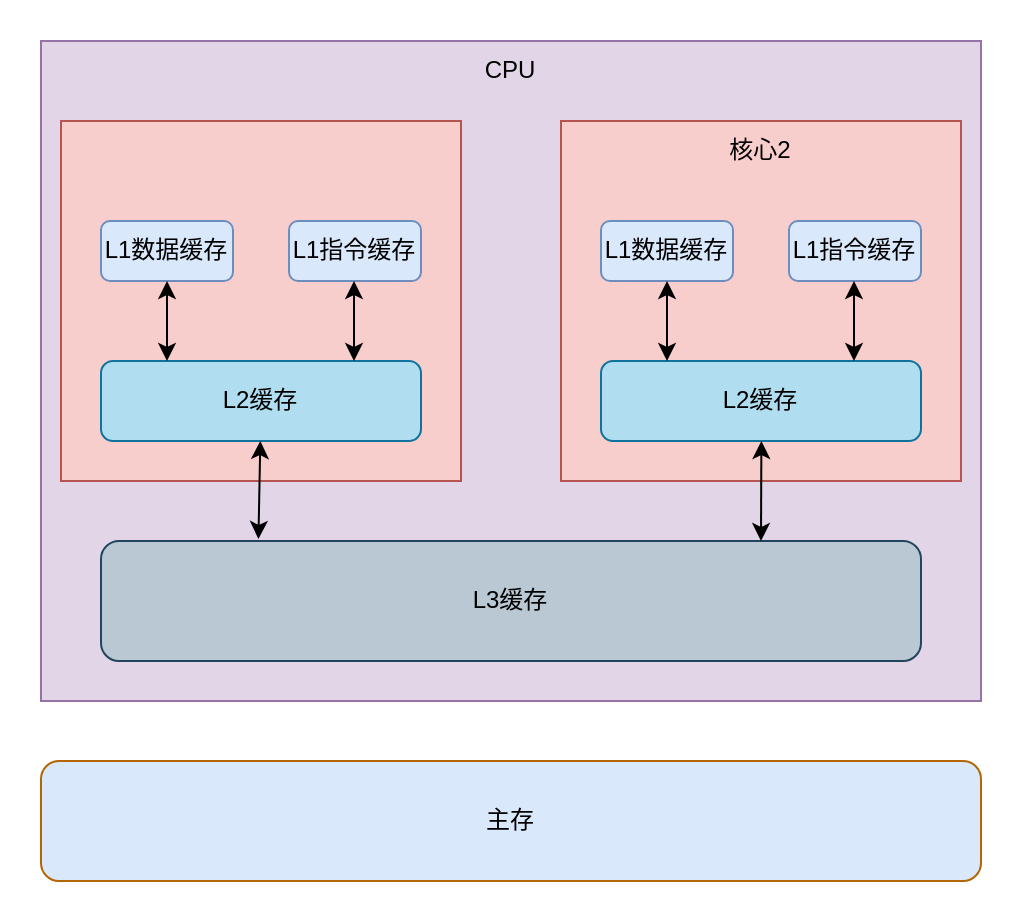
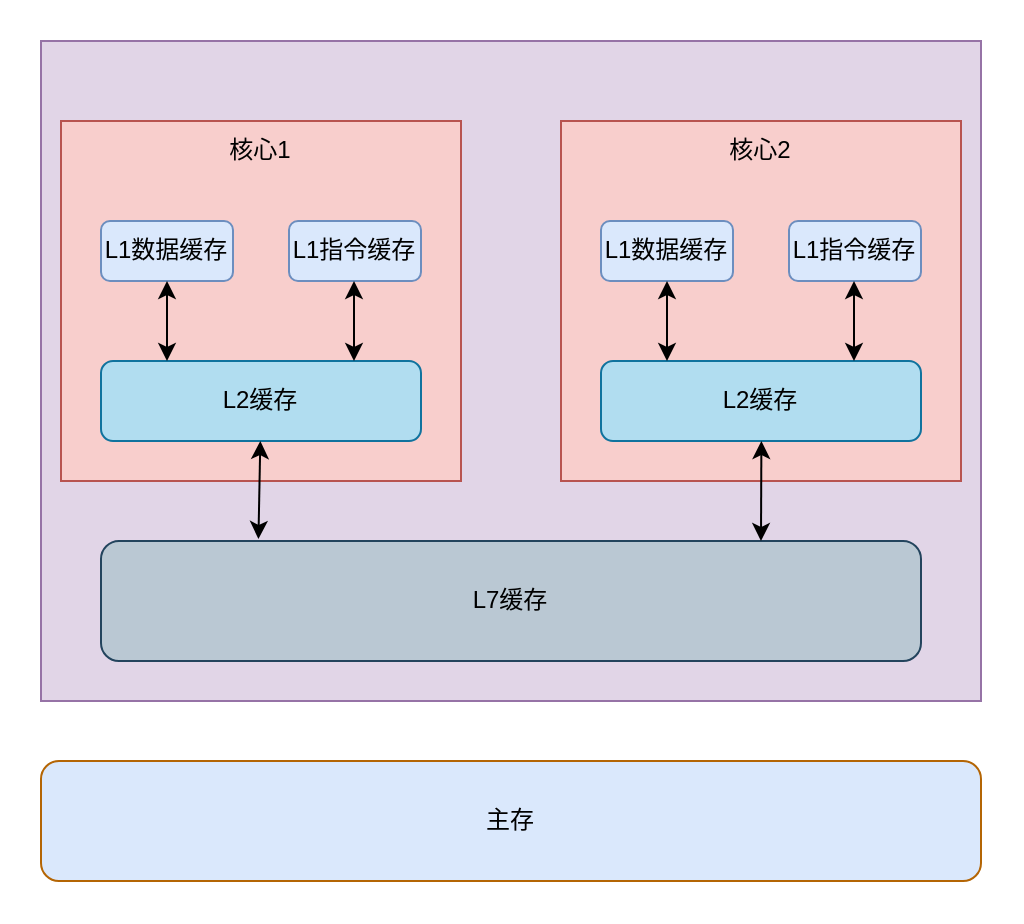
node "CPU": removed
node "核心1": added
node "L3缓存": label "L3缓存" -> "L7缓存"
